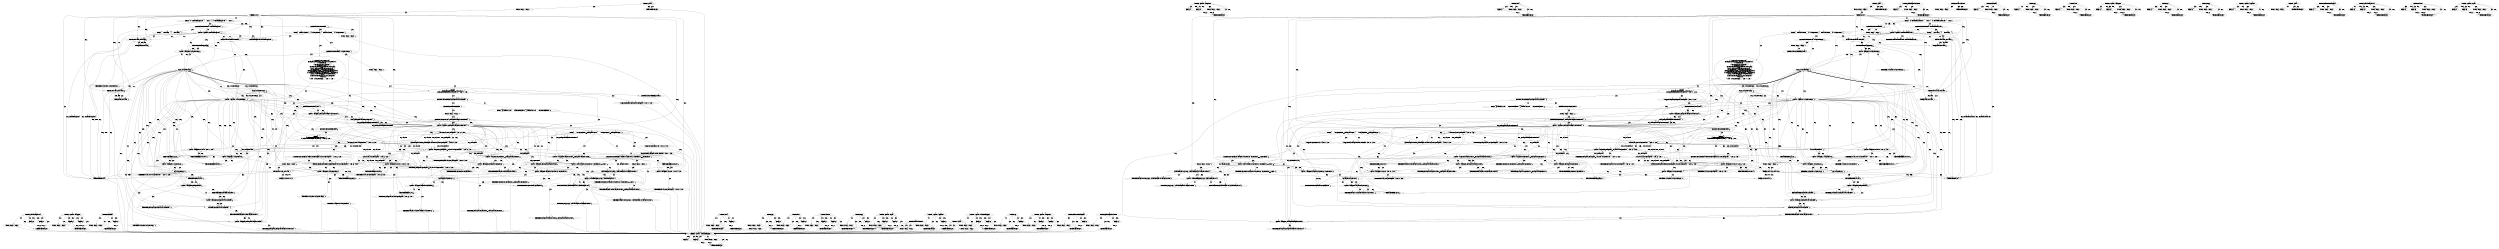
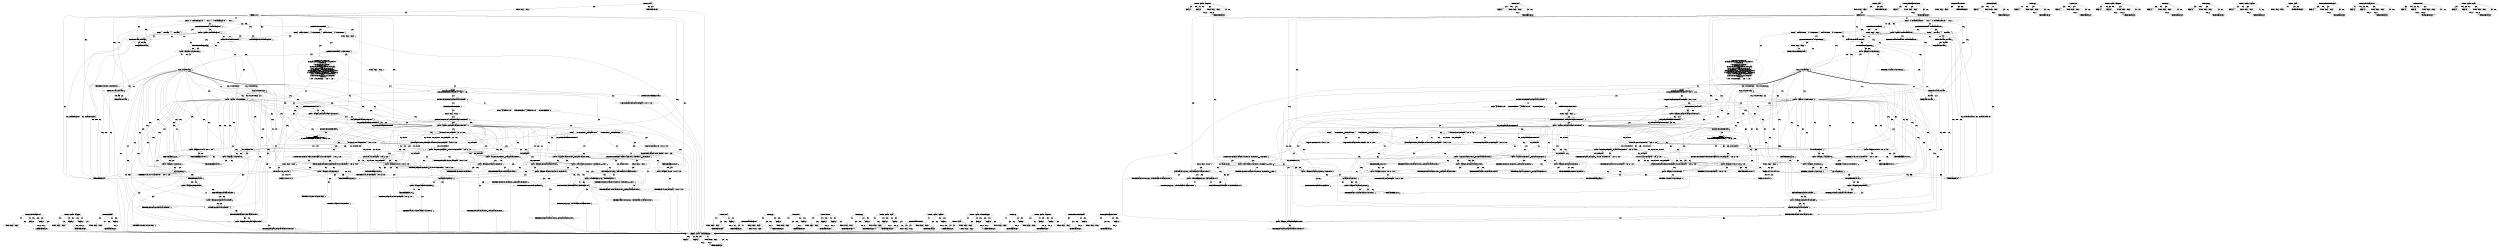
edge "(CONTROL_STRUCTURE,IF,if (!NestableTasksAllowed()))" -> "(<operator>.logicalNot,!NestableTasksAllowed())": reversed
node "(METHOD,NestableTasksAllowed)": added
